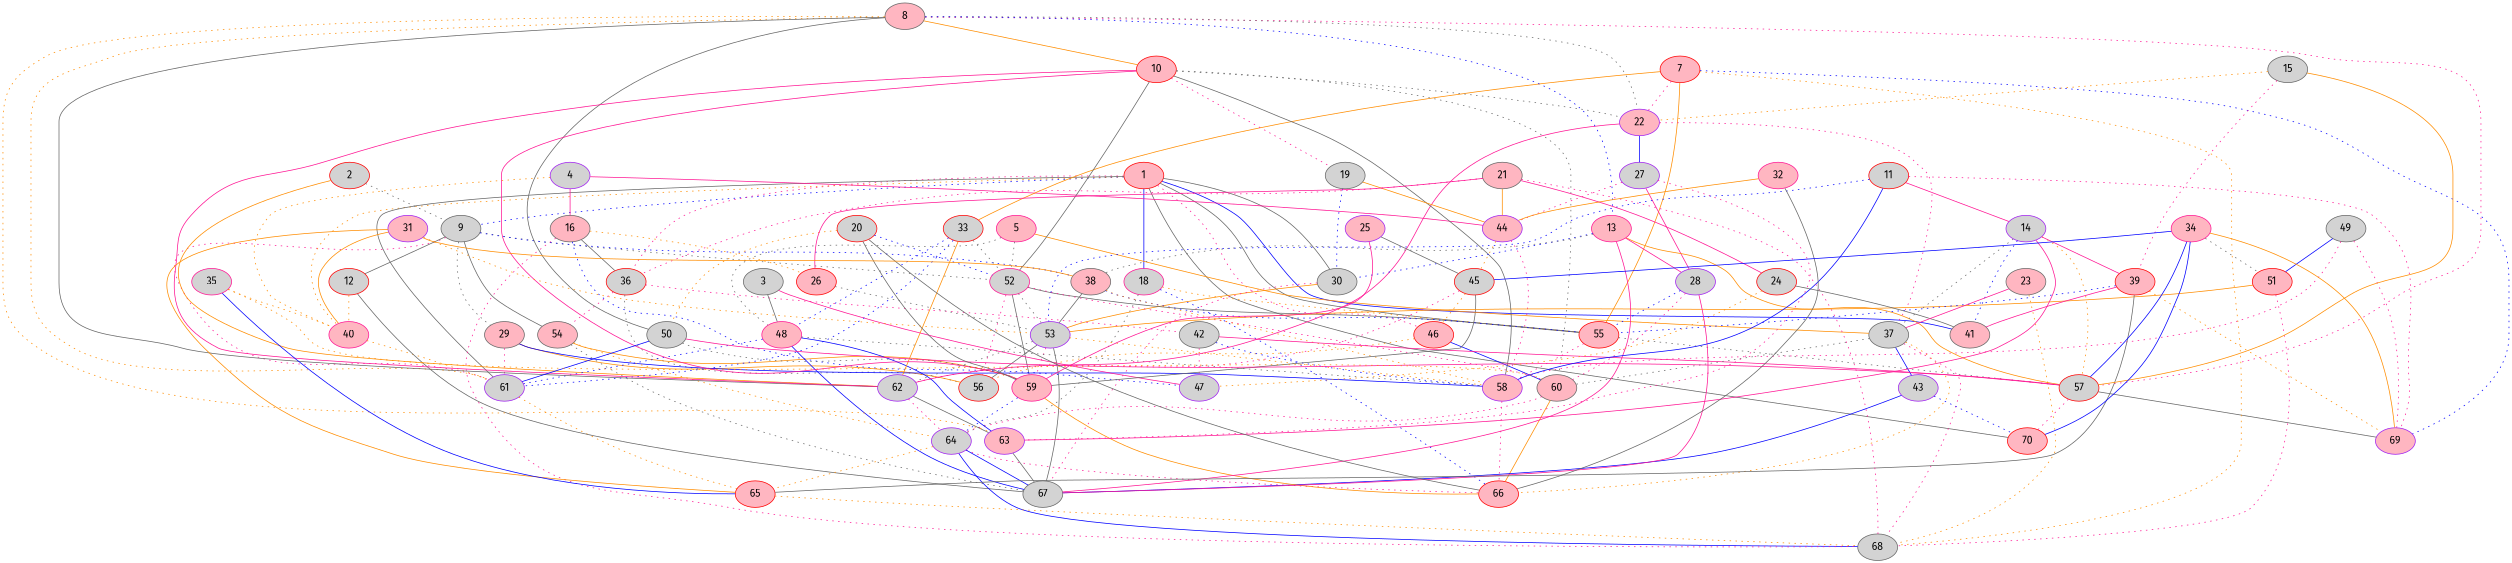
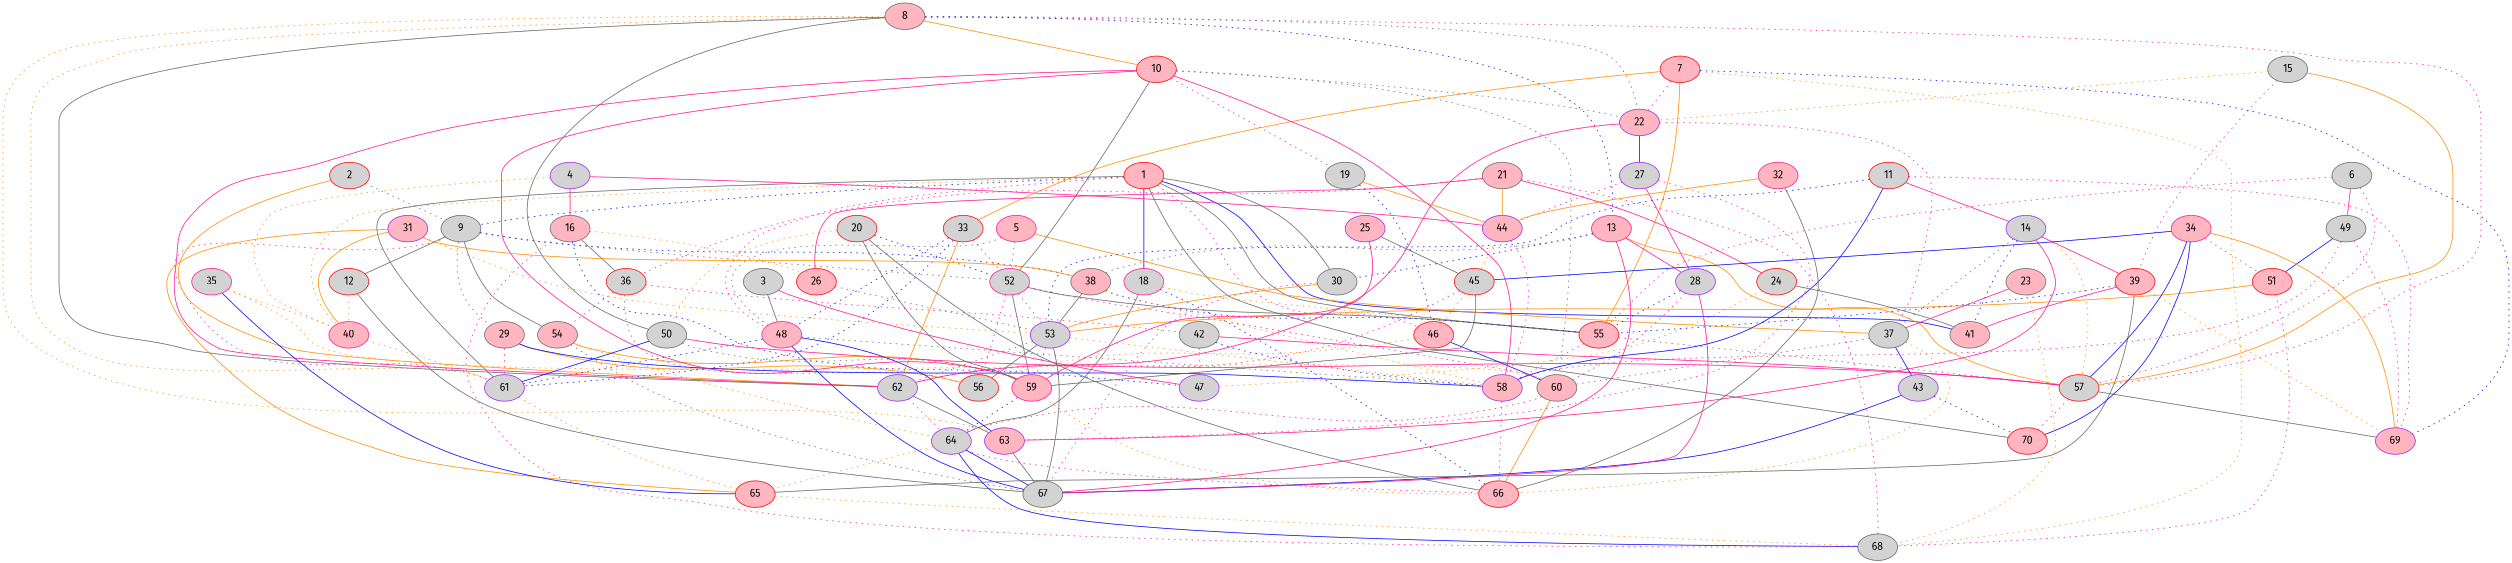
node "6": added
edge "10" -- "58": color gray40 -> deeppink
edge "1" -- "36": now "1" -- "48"
edge "19" -- "30": now "19" -- "46"
edge "18" -- "64": style dotted -> solid
edge "37" -- "68": removed
edge "59" -- "66": style solid -> dotted
